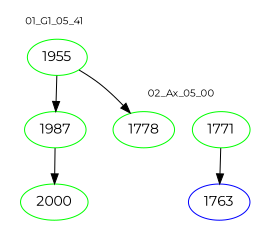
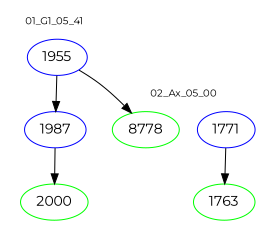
node "1955": color green -> blue
node "1987": color green -> blue
node "1778": label "1778" -> "8778"
node "1771": color green -> blue
node "1763": color blue -> green
